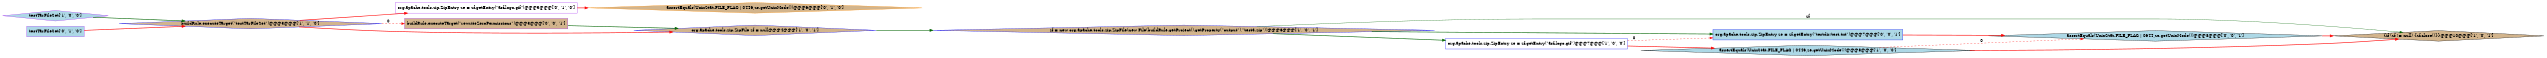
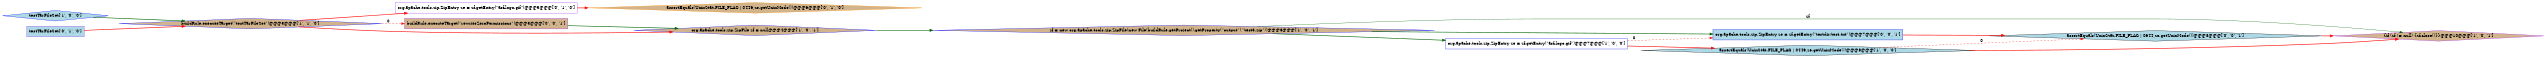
node "testTarFileSet['1', '0', '0']": color purple -> blue
node "{if (zf != null) {zf.close()}}@@@10@@@['1', '0', '1']": color black -> purple
